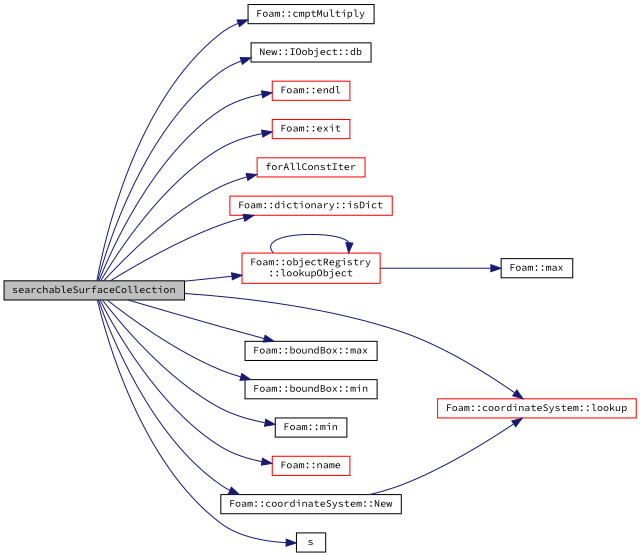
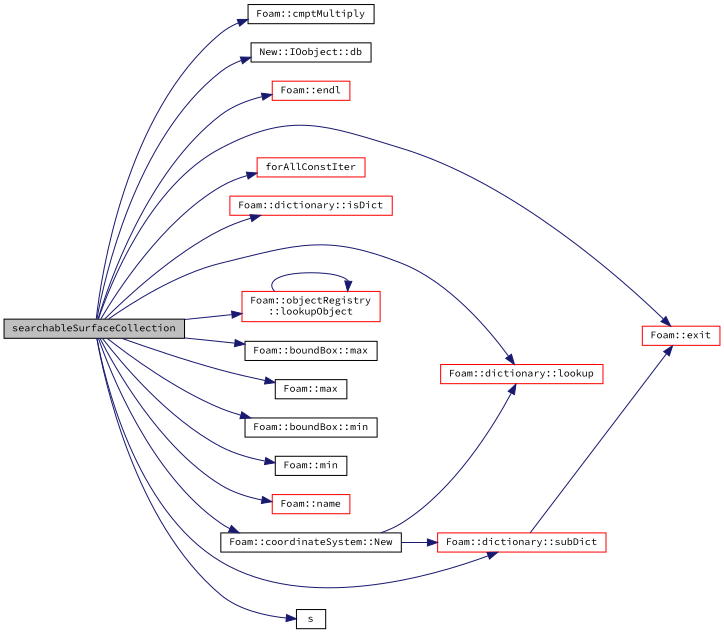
edge "Foam::objectRegistry ::lookupObject" -> "Foam::max": now "searchableSurfaceCollection" -> "Foam::max"
node "Foam::coordinateSystem::lookup": label "Foam::coordinateSystem::lookup" -> "Foam::dictionary::lookup"
node "Foam::dictionary::subDict": added
